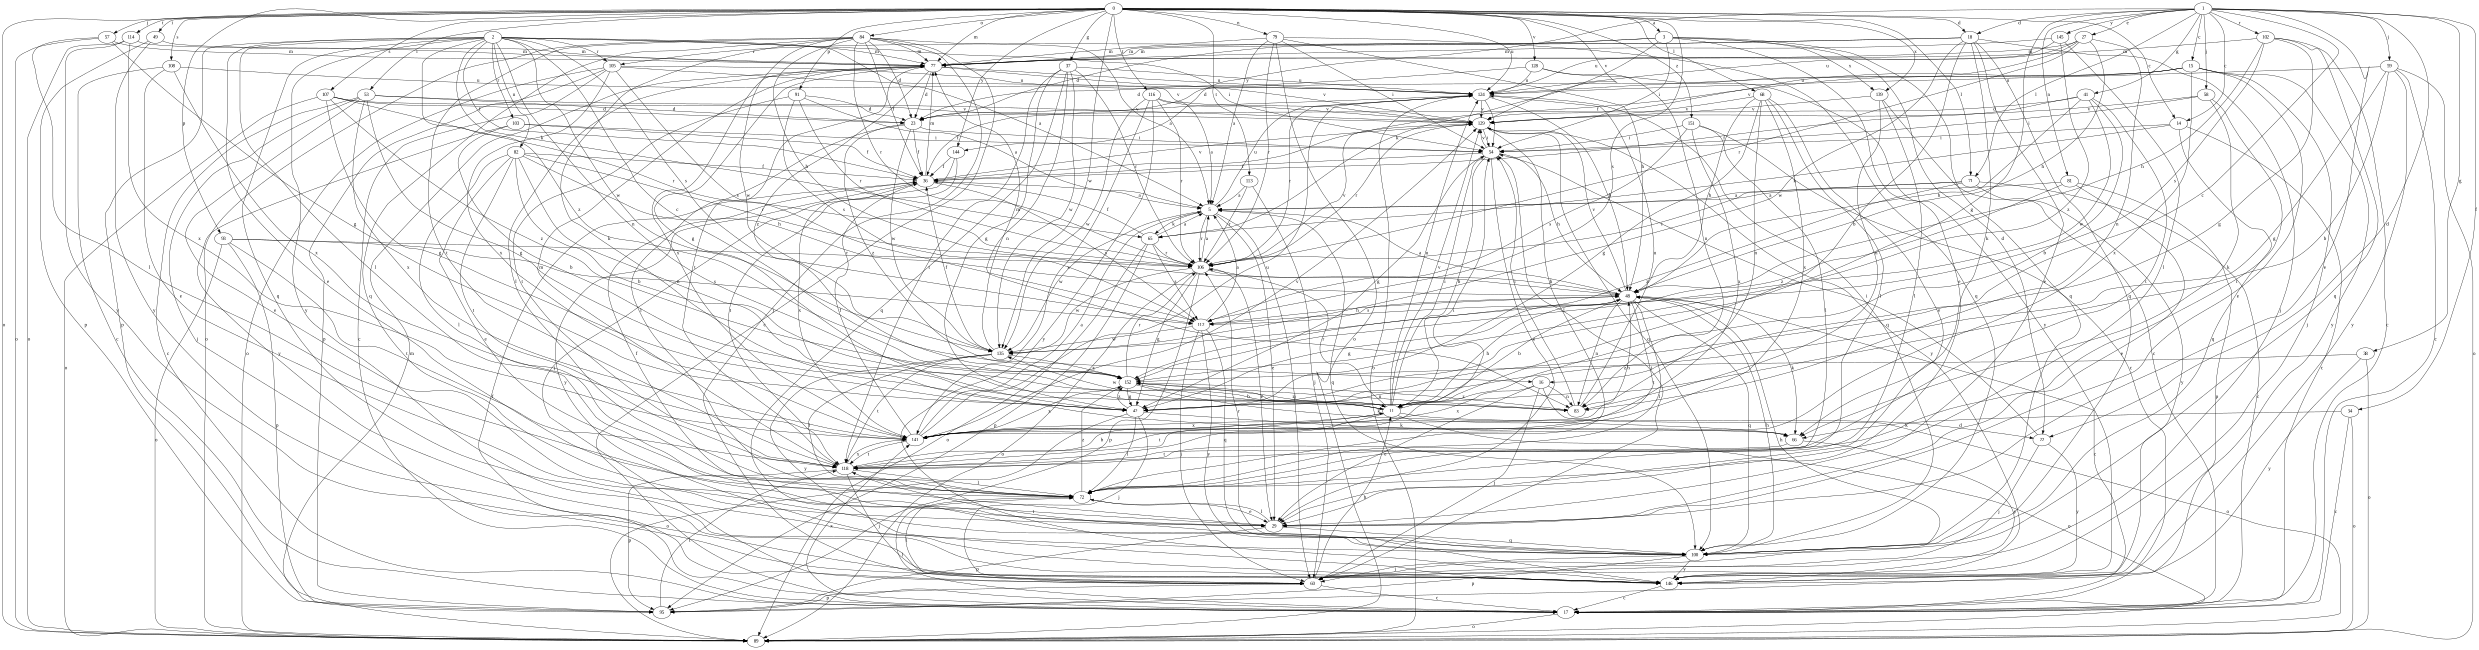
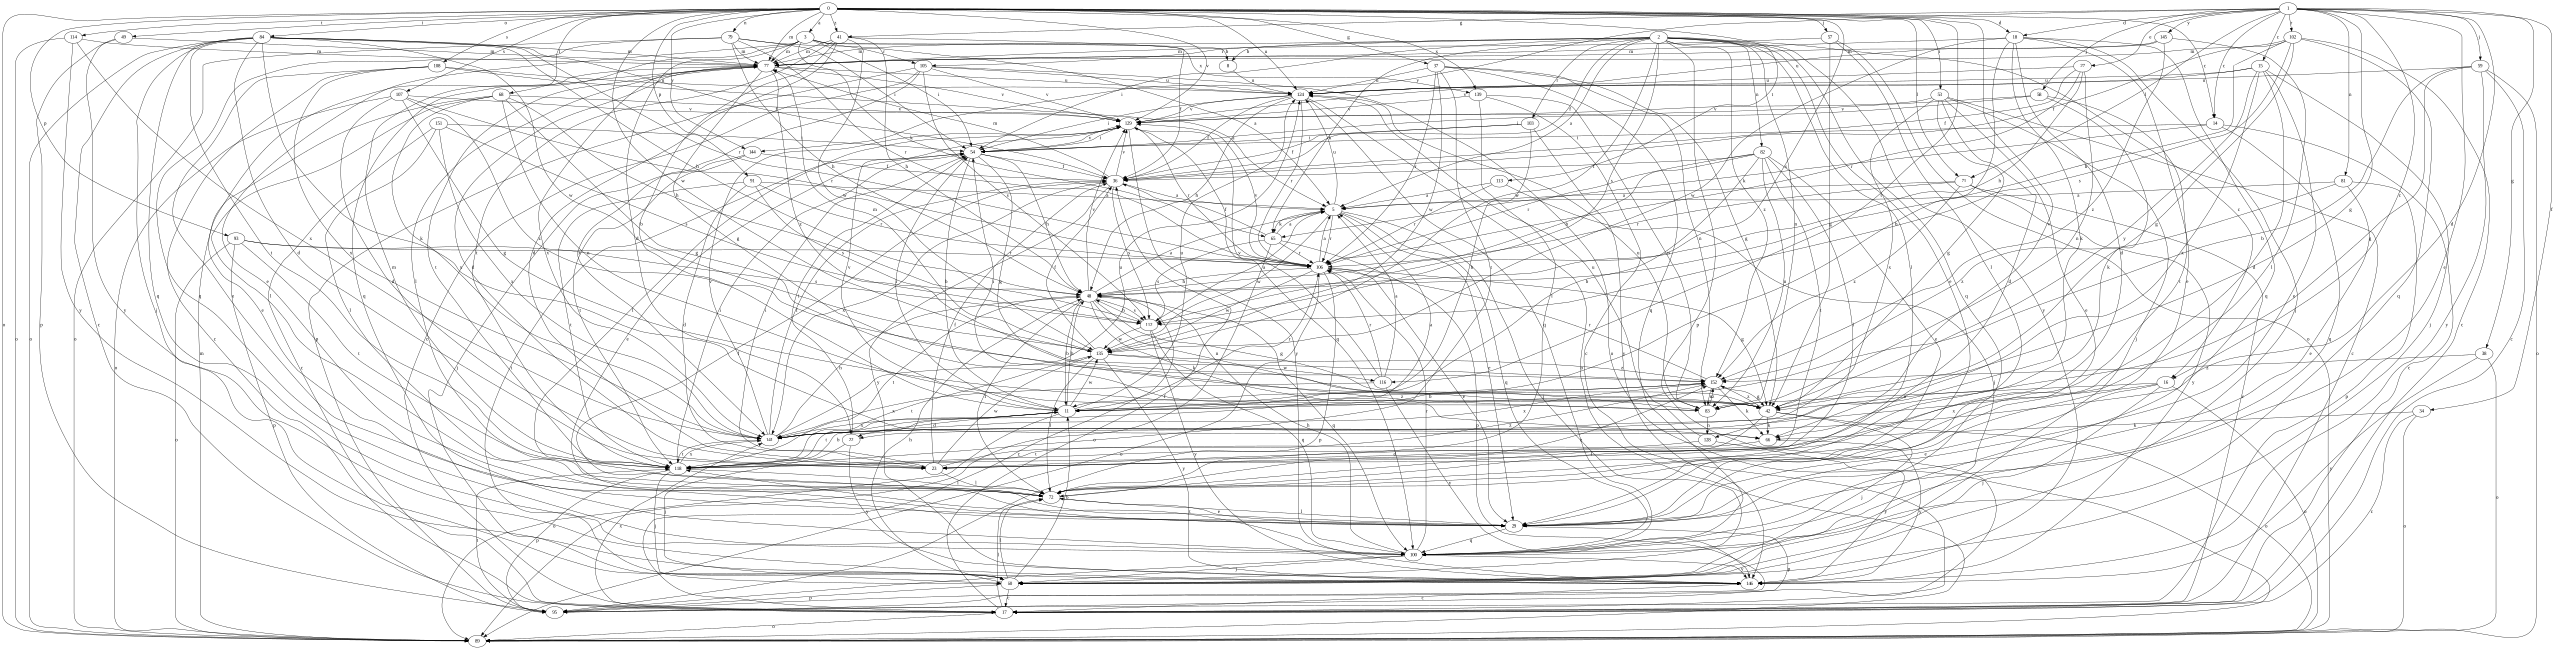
edge "0" -> "151": now "0" -> "41"
edge "84" -> "5": now "108" -> "5"
edge "27" -> "77": now "41" -> "77"
node "8": added
edge "102" -> "36": added, label "f"
edge "128" -> "83": reversed
edge "116" -> "135": reversed
edge "15" -> "146": now "15" -> "42"
edge "112" -> "60": removed, label "j"
